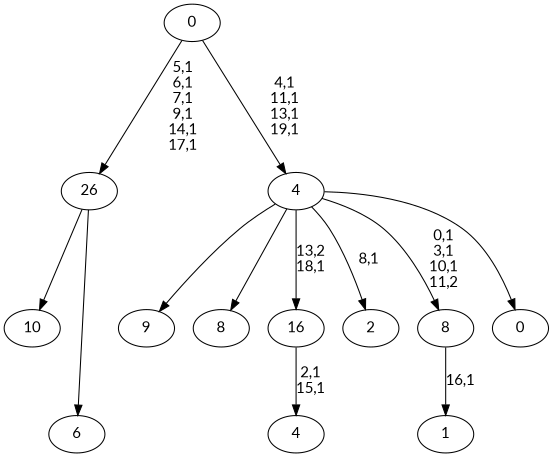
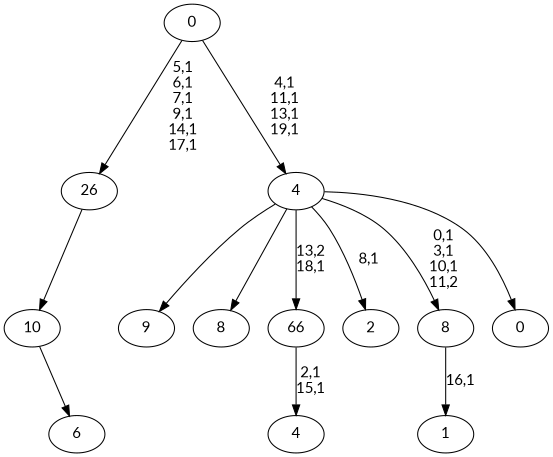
edge "26" -> "6": now "10" -> "6"
node "16": label "16" -> "66"
